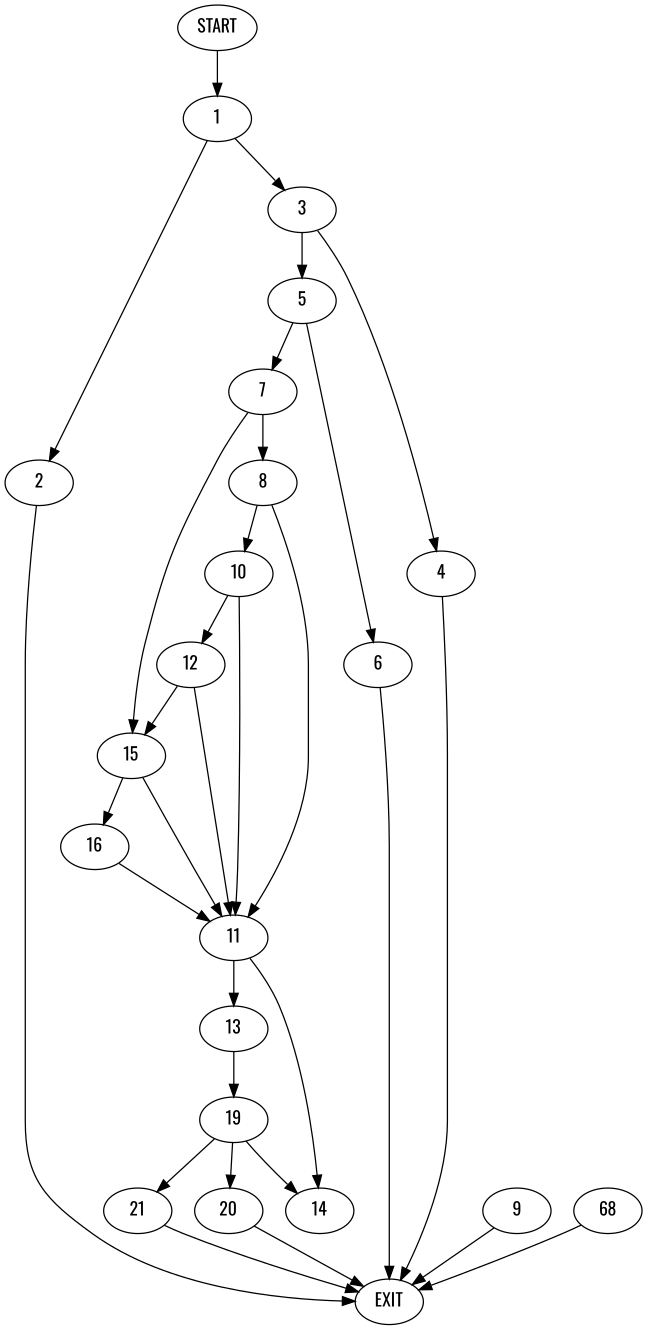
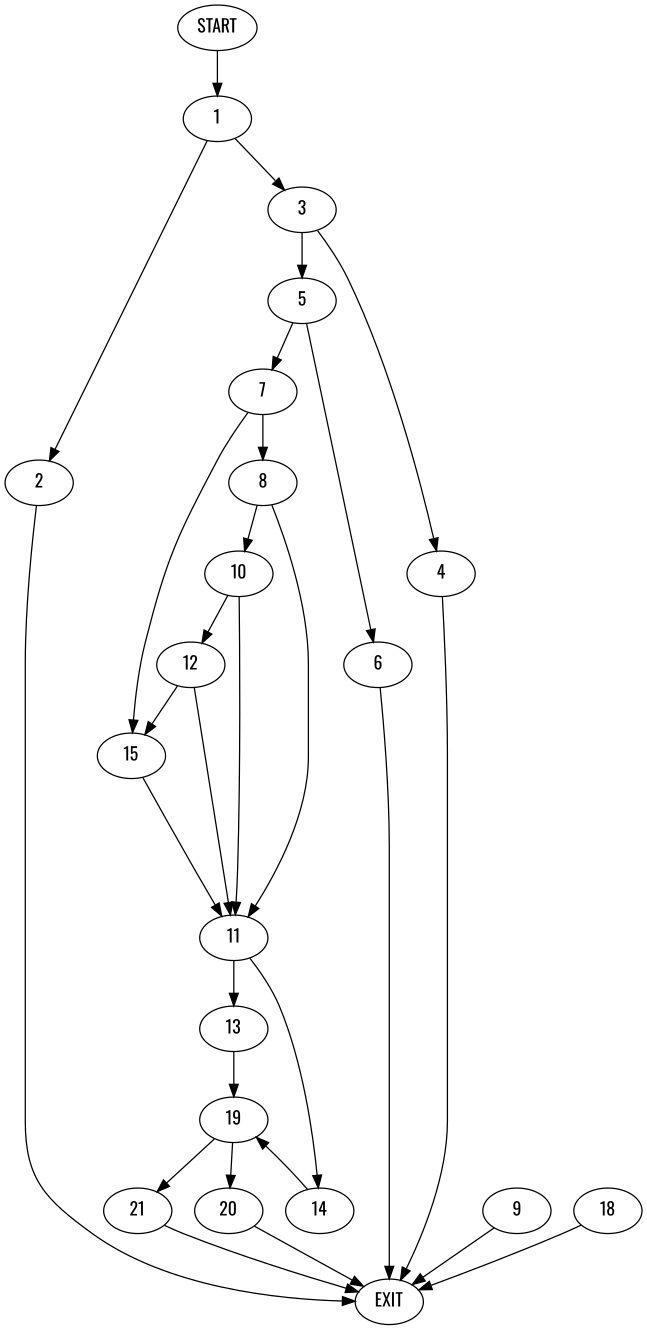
node "16": removed
edge "19" -> "14": reversed
node "68": label "68" -> "18"
